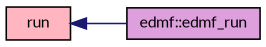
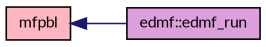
node "run": label "run" -> "mfpbl"
